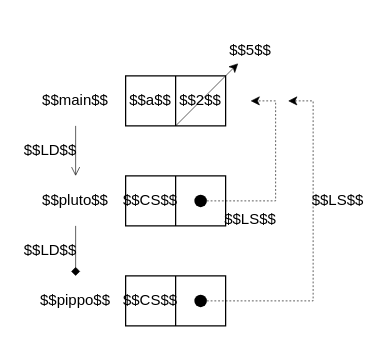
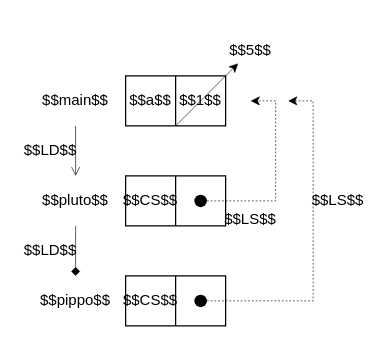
node "$$2$$": label "$$2$$" -> "$$1$$"
